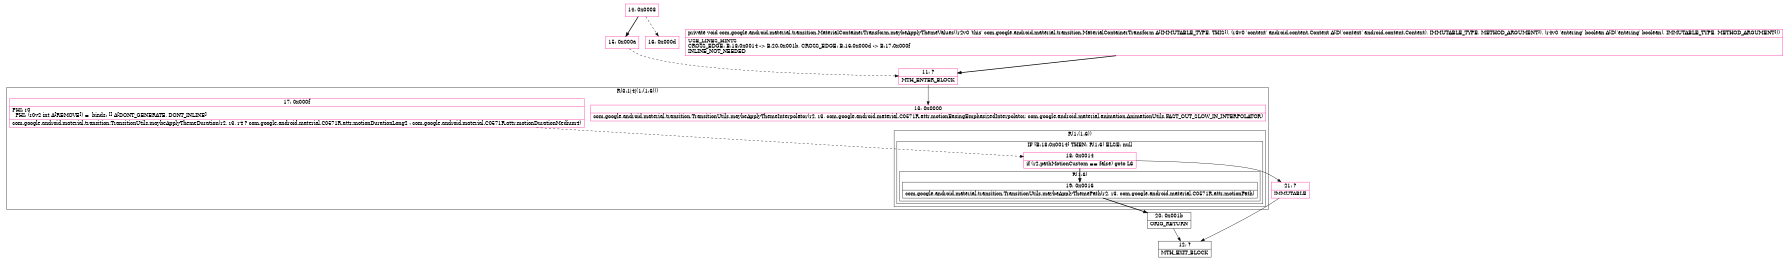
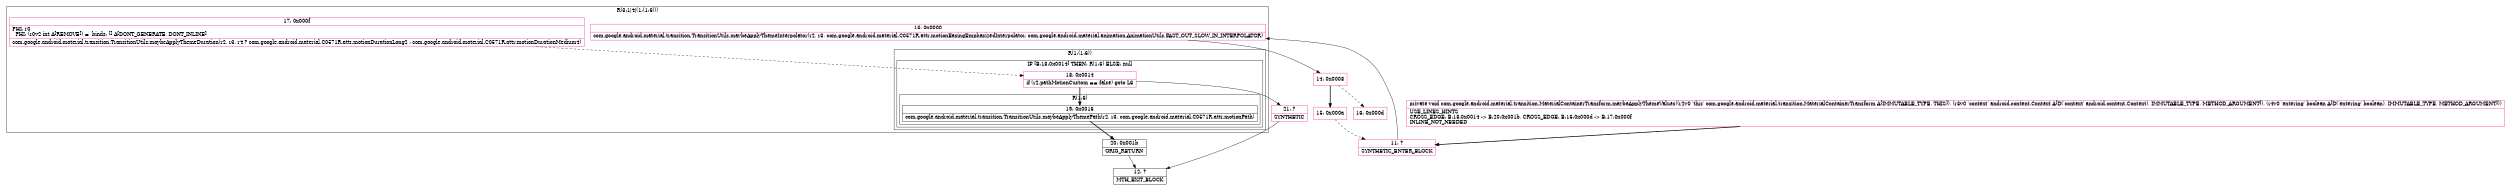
edge "13: 0x0000" -> "14: 0x0008": added
node "11: ?": text "MTH_ENTER_BLOCK" -> "SYNTHETIC_ENTER_BLOCK"
node "21: ?": text "IMMUTABLE" -> "SYNTHETIC"
